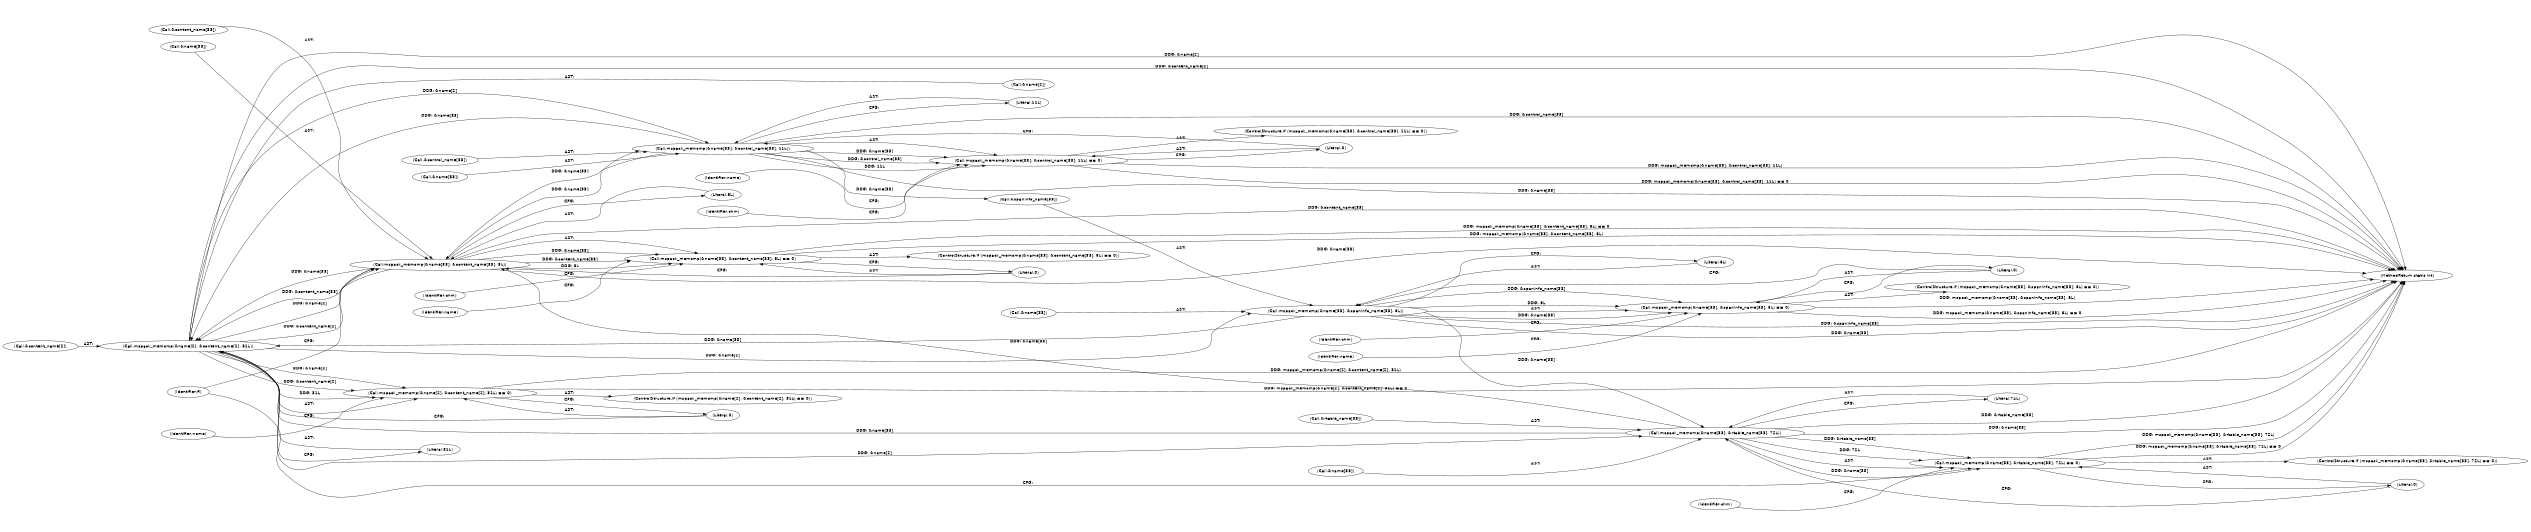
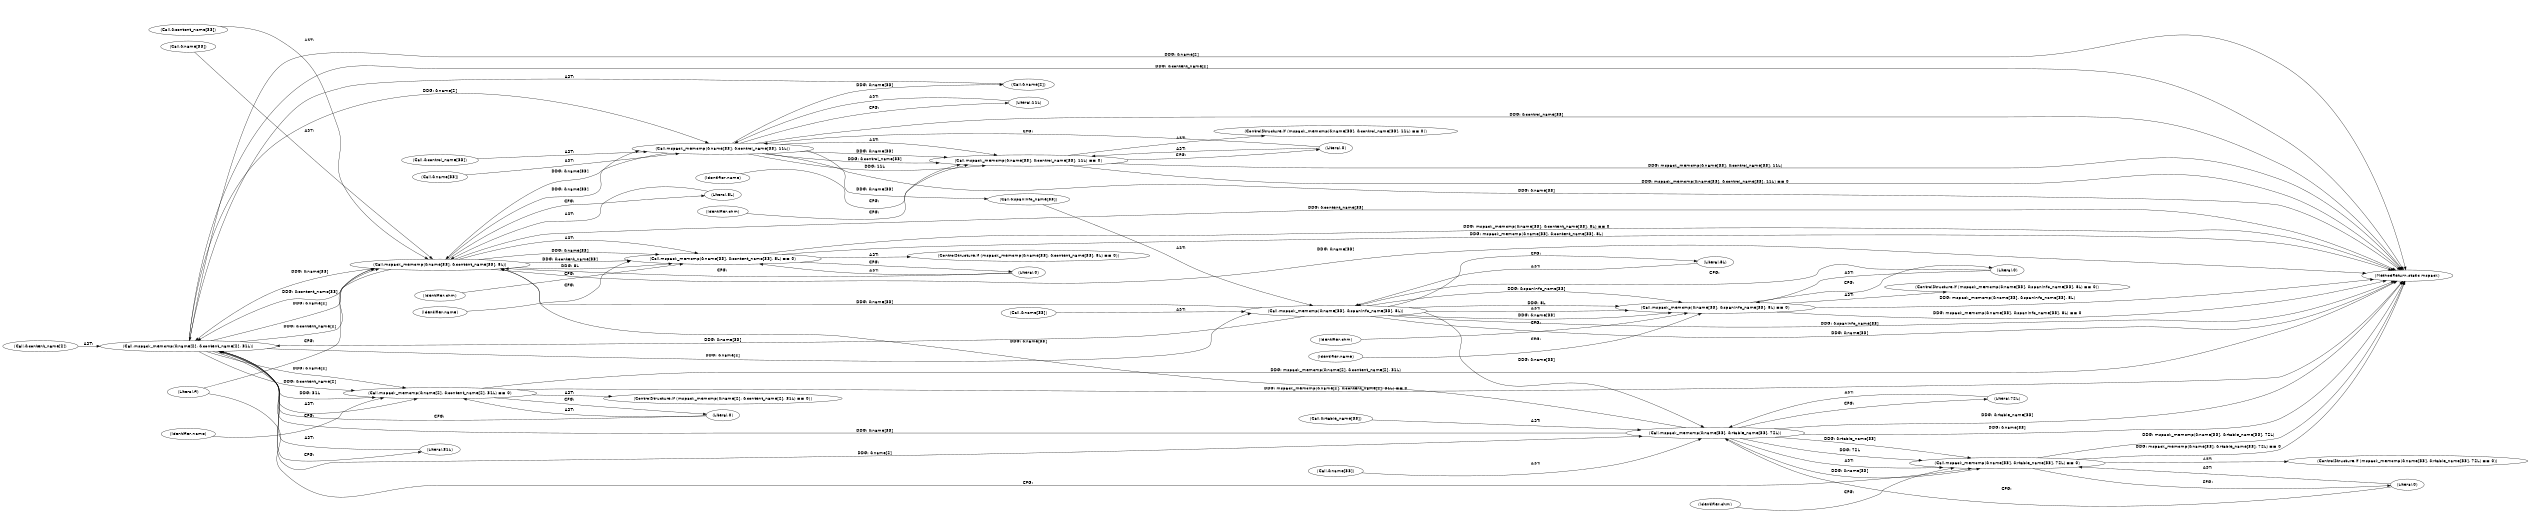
edge "(Call,mspack_memcmp(&name[33], &control_name[33], 11L))" -> "(Call,mspack_memcmp(&name[2], &content_name[2], 31L))": now "(Call,mspack_memcmp(&name[33], &control_name[33], 11L))" -> "(Call,&name[2])"
node "(MethodReturn,static int)": label "(MethodReturn,static int)" -> "(MethodReturn,static mspack)"
edge "(Call,mspack_memcmp(&name[33], &spaninfo_name[33], 8L))" -> "(Call,mspack_memcmp(&name[33], &content_name[33], 8L))": added, label "DDG: &name[33]"
node "(Identifier,fi)": label "(Identifier,fi)" -> "(Literal,fi)"
node "(Literal,74L)": label "(Literal,74L)" -> "(Literal,72L)"
